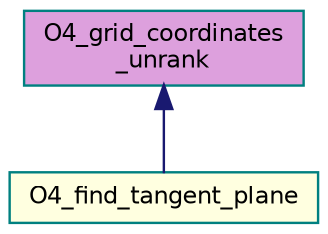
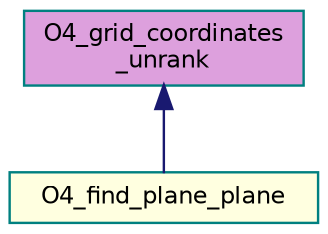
node "O4_find_tangent_plane": label "O4_find_tangent_plane" -> "O4_find_plane_plane"
